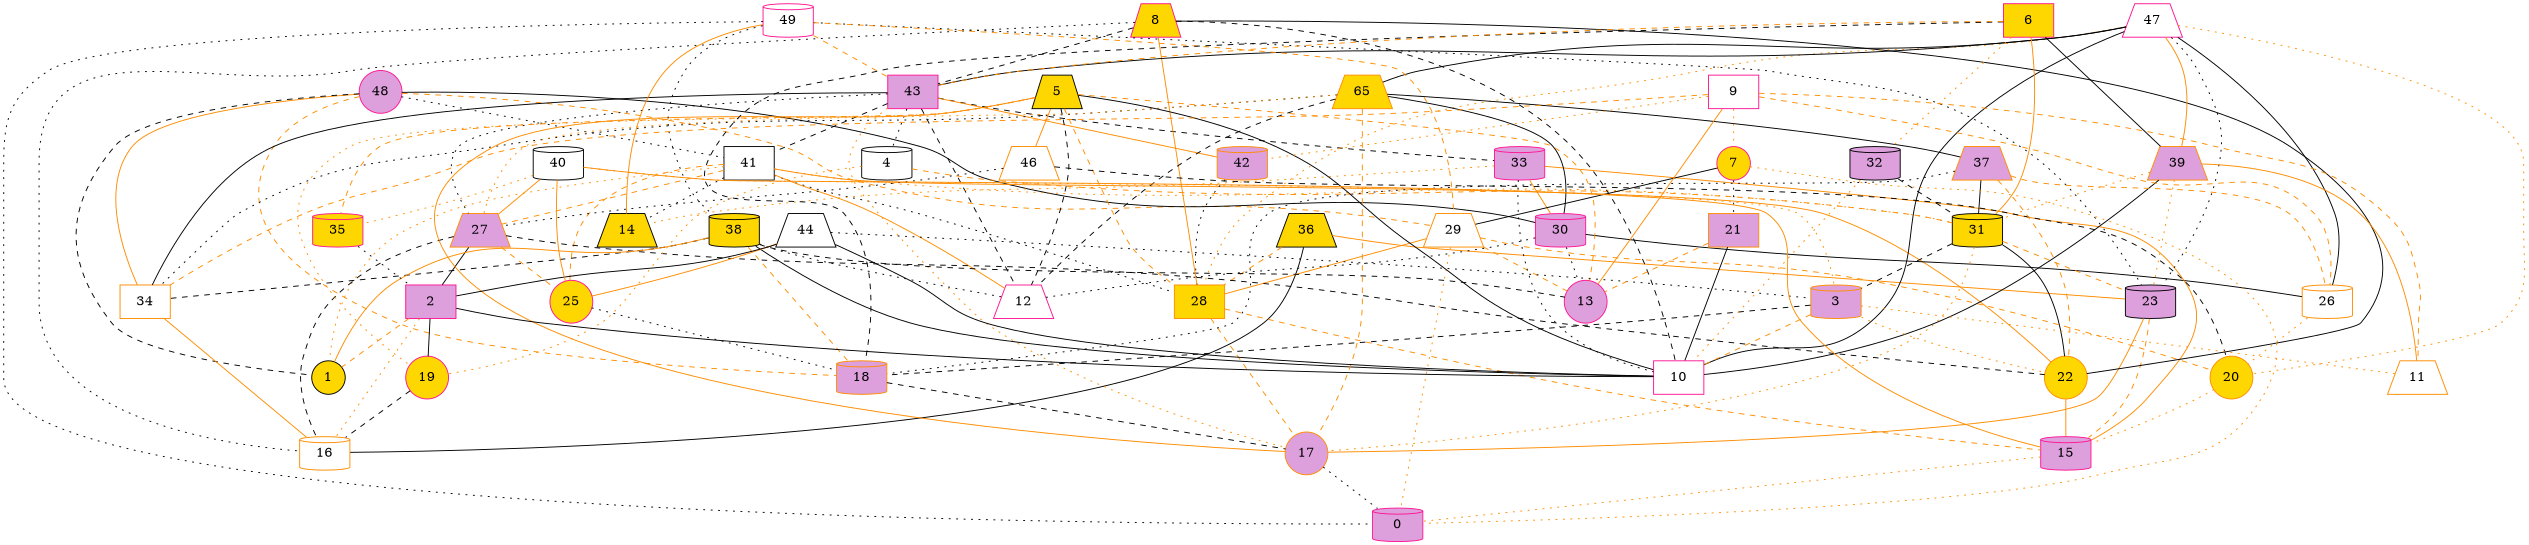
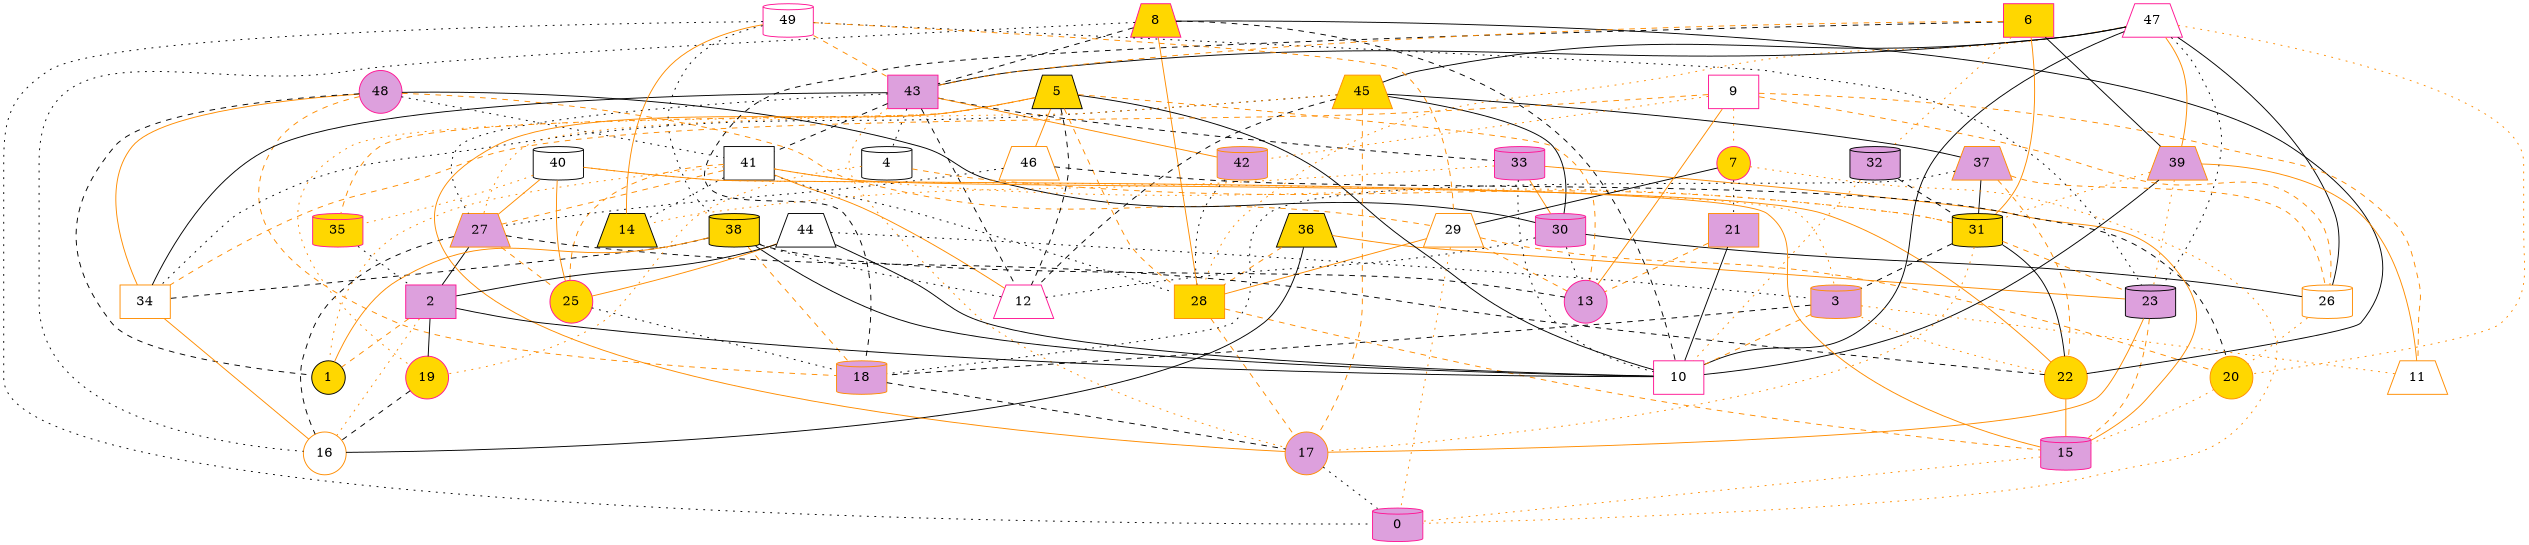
node "65": label "65" -> "45"
node "16": shape cylinder -> circle
